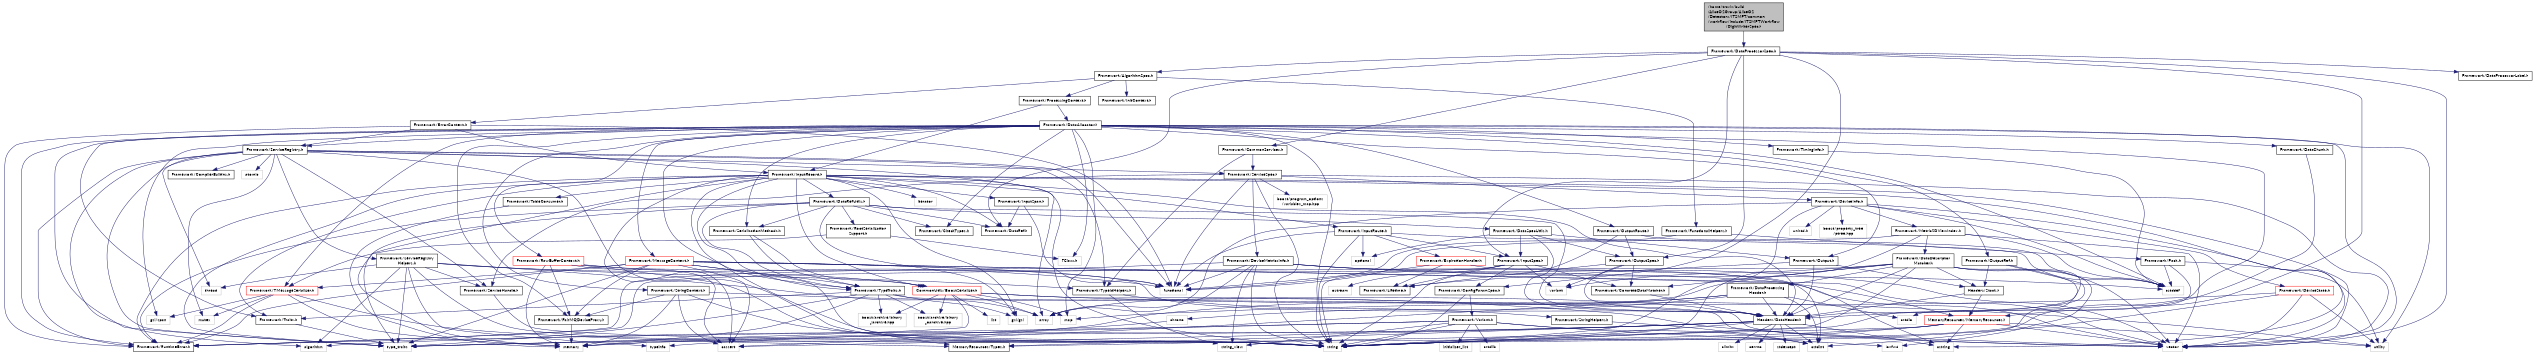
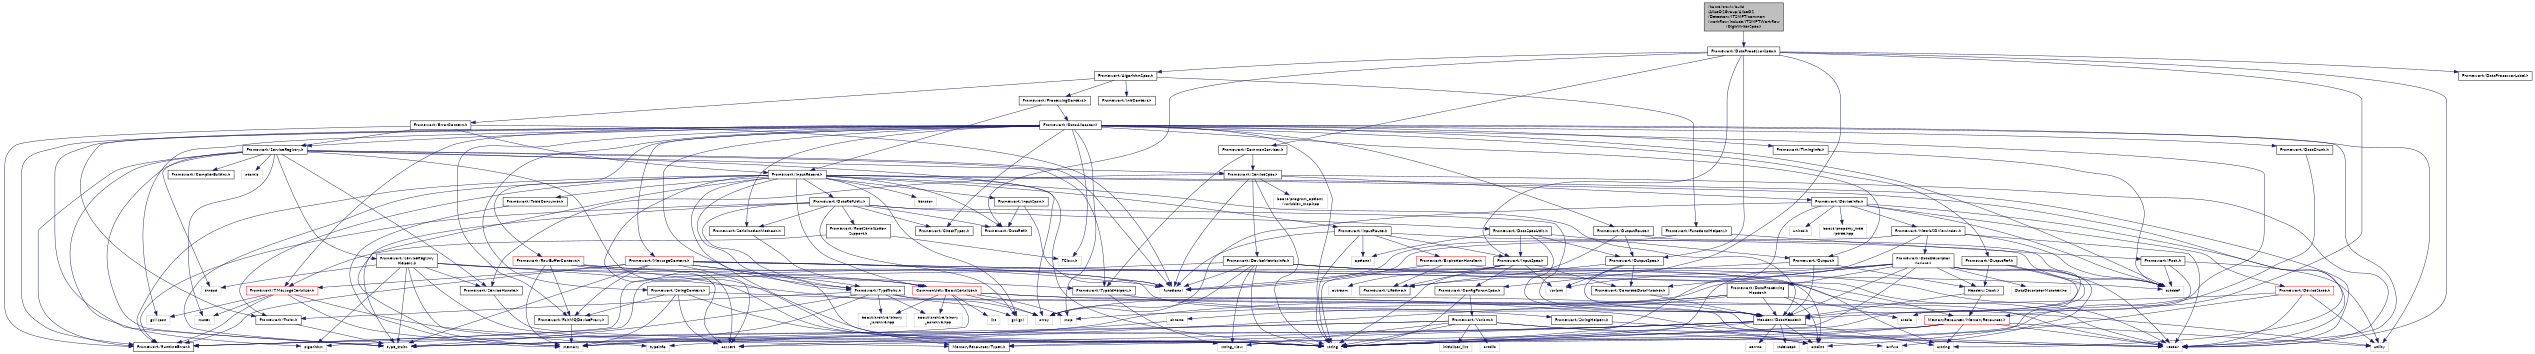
node "Framework/DataDescriptor Matcher.h": label "Framework/DataDescriptor Matcher.h" -> "Framework/DataDescriptor Variant.h"
edge "Framework/SerializationMethods.h" -> "Framework/TypeTraits.h": removed
node "DataDescriptorMatcher.inc": added
node "climits": removed
